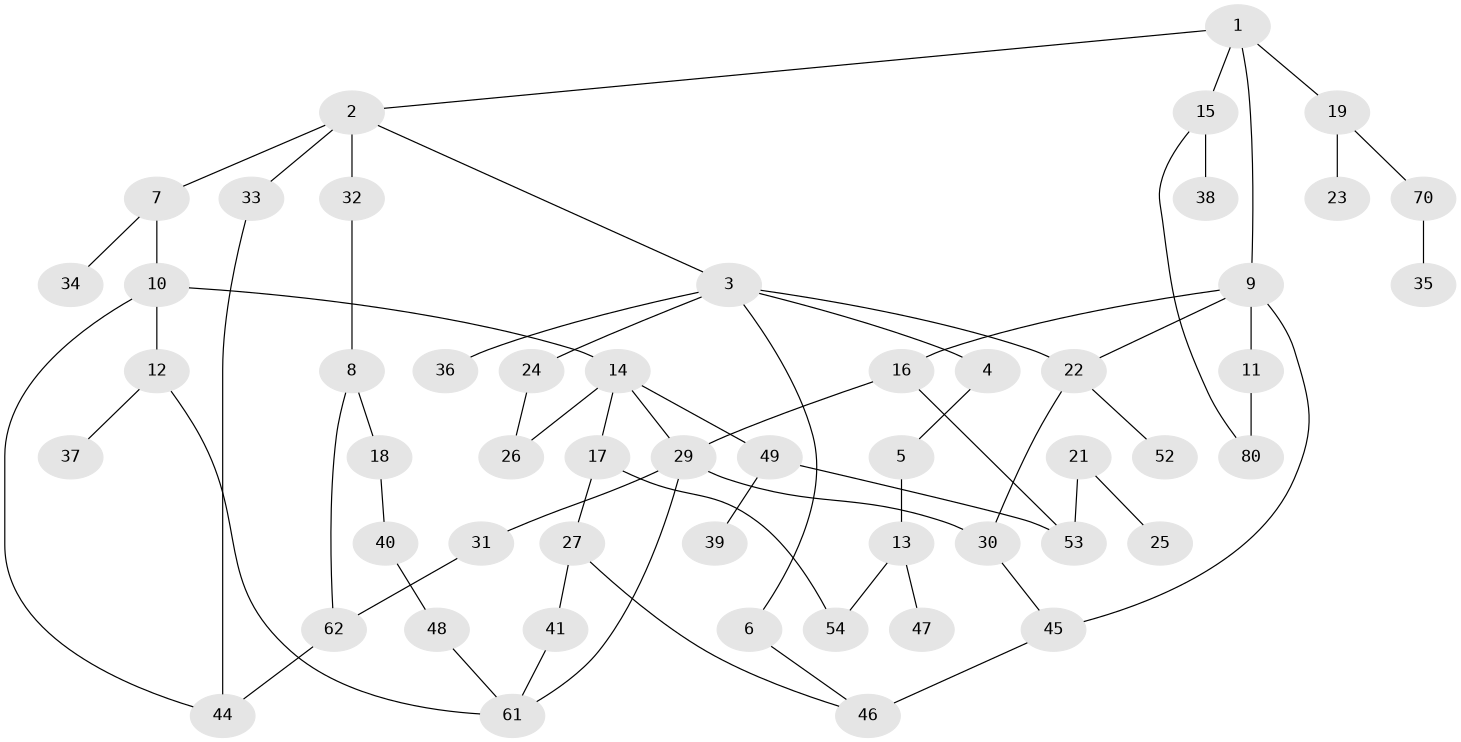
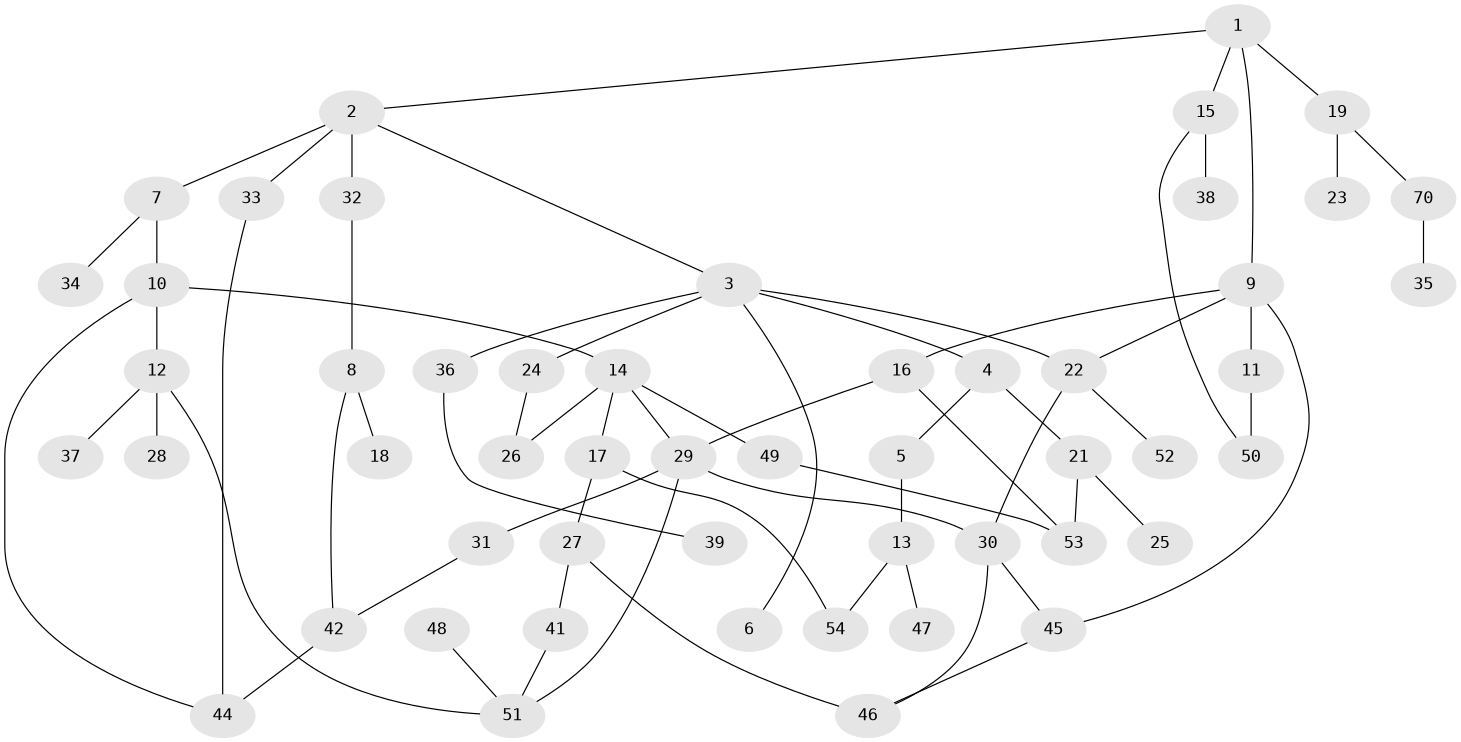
edge "4" -- "21": added
node "28": added
node "80": label "80" -> "50"
edge "49" -- "39": now "36" -- "39"
node "40": removed
node "62": label "62" -> "42"
edge "6" -- "46": now "30" -- "46"
node "61": label "61" -> "51"
